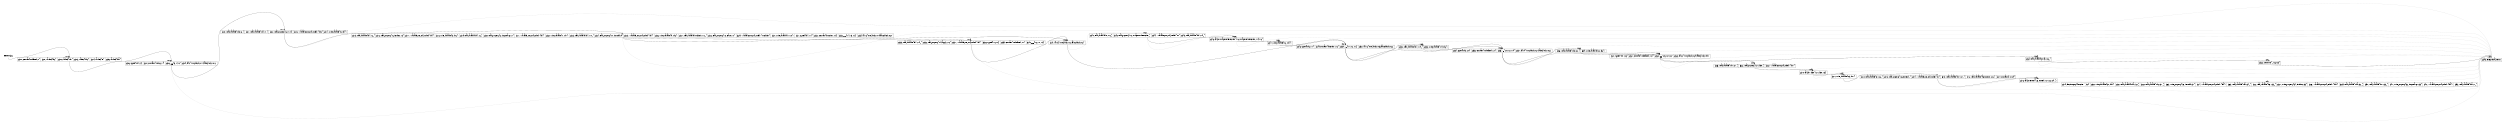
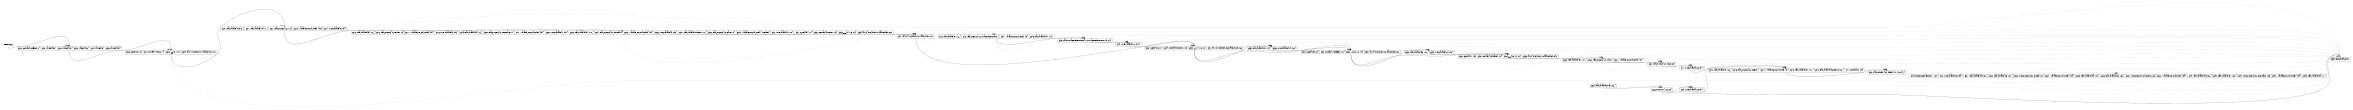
node "6535: read-variable['_b4',v19,-]": removed
edge "6560: typeof['_b7',v23]" -> "6564: read-variable['Array',v26,-]": removed
node "6569: write-variable[v25,'_b7']*": added
